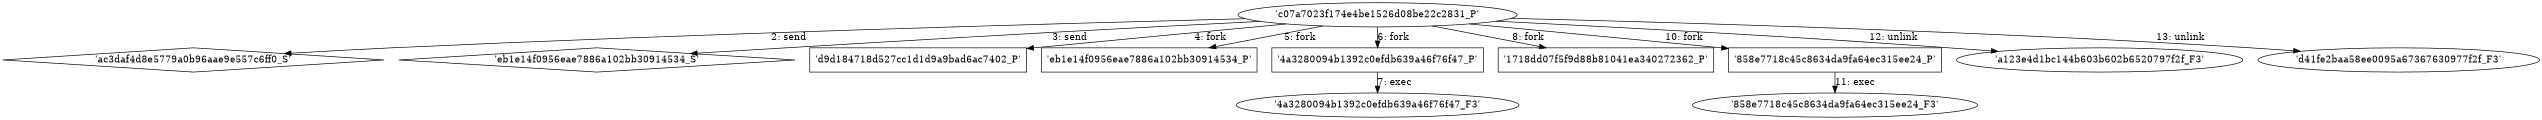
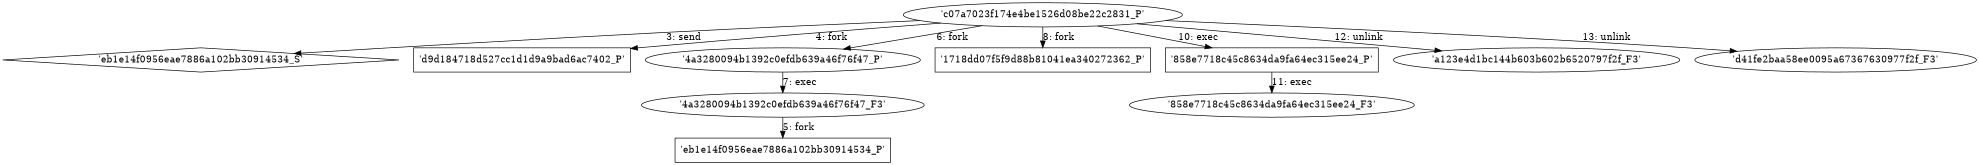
edge "'c07a7023f174e4be1526d08be22c2831_P'" -> "'eb1e14f0956eae7886a102bb30914534_P'": now "'4a3280094b1392c0efdb639a46f76f47_F3'" -> "'eb1e14f0956eae7886a102bb30914534_P'"
edge "'c07a7023f174e4be1526d08be22c2831_P'" -> "'858e7718c45c8634da9fa64ec315ee24_P'": label "10: fork" -> "10: exec"
node "'ac3daf4d8e5779a0b96aae9e557c6ff0_S'": removed
node "'4a3280094b1392c0efdb639a46f76f47_P'": shape box -> ellipse
